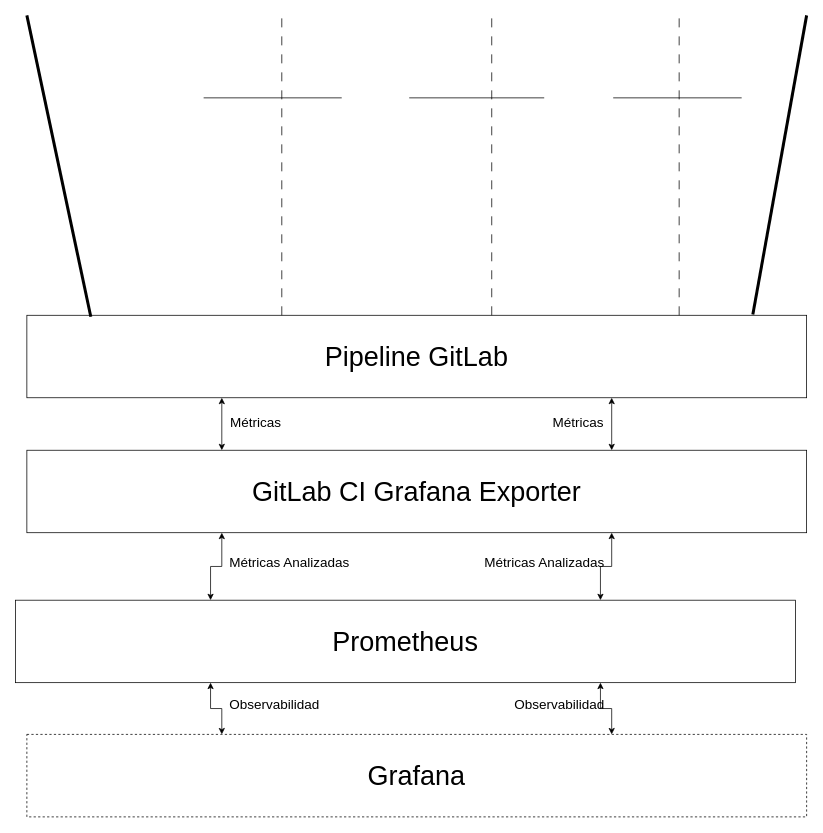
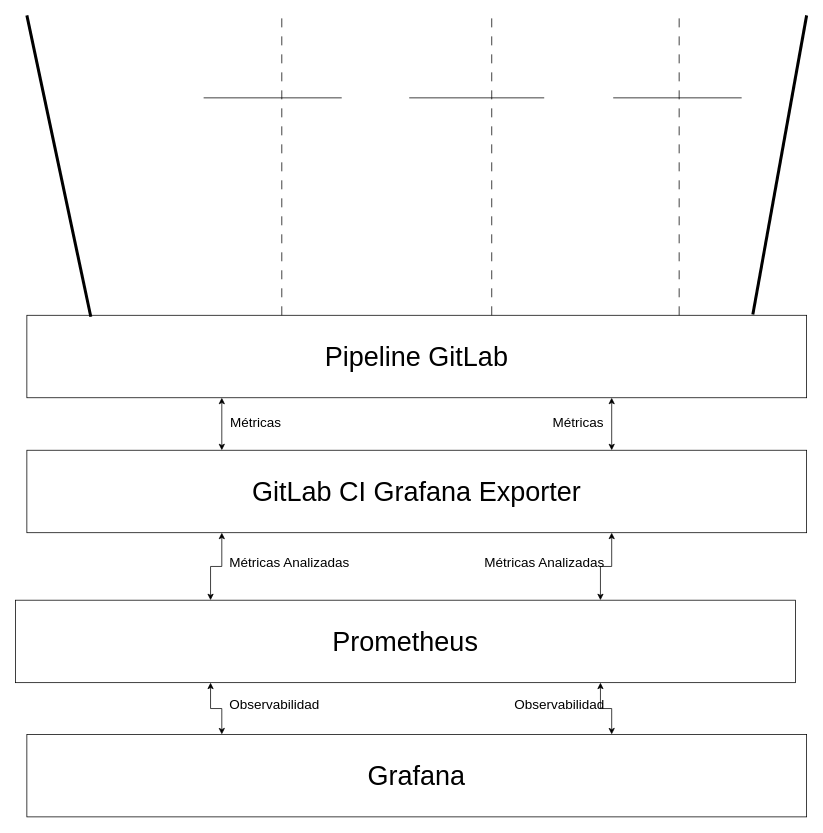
node "Grafana": style dashed -> solid
